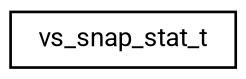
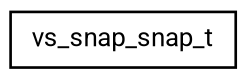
node "vs_snap_stat_t": label "vs_snap_stat_t" -> "vs_snap_snap_t"
